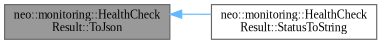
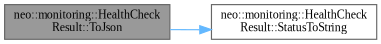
edge "neo::monitoring::HealthCheck Result::StatusToString" -> "neo::monitoring::HealthCheck Result::ToJson": reversed
